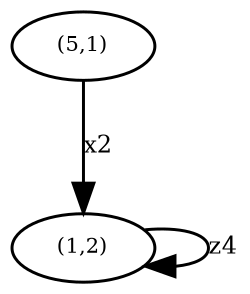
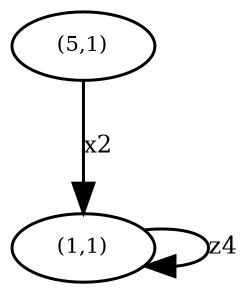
node "(1,2)": label "(1,2)" -> "(1,1)"
